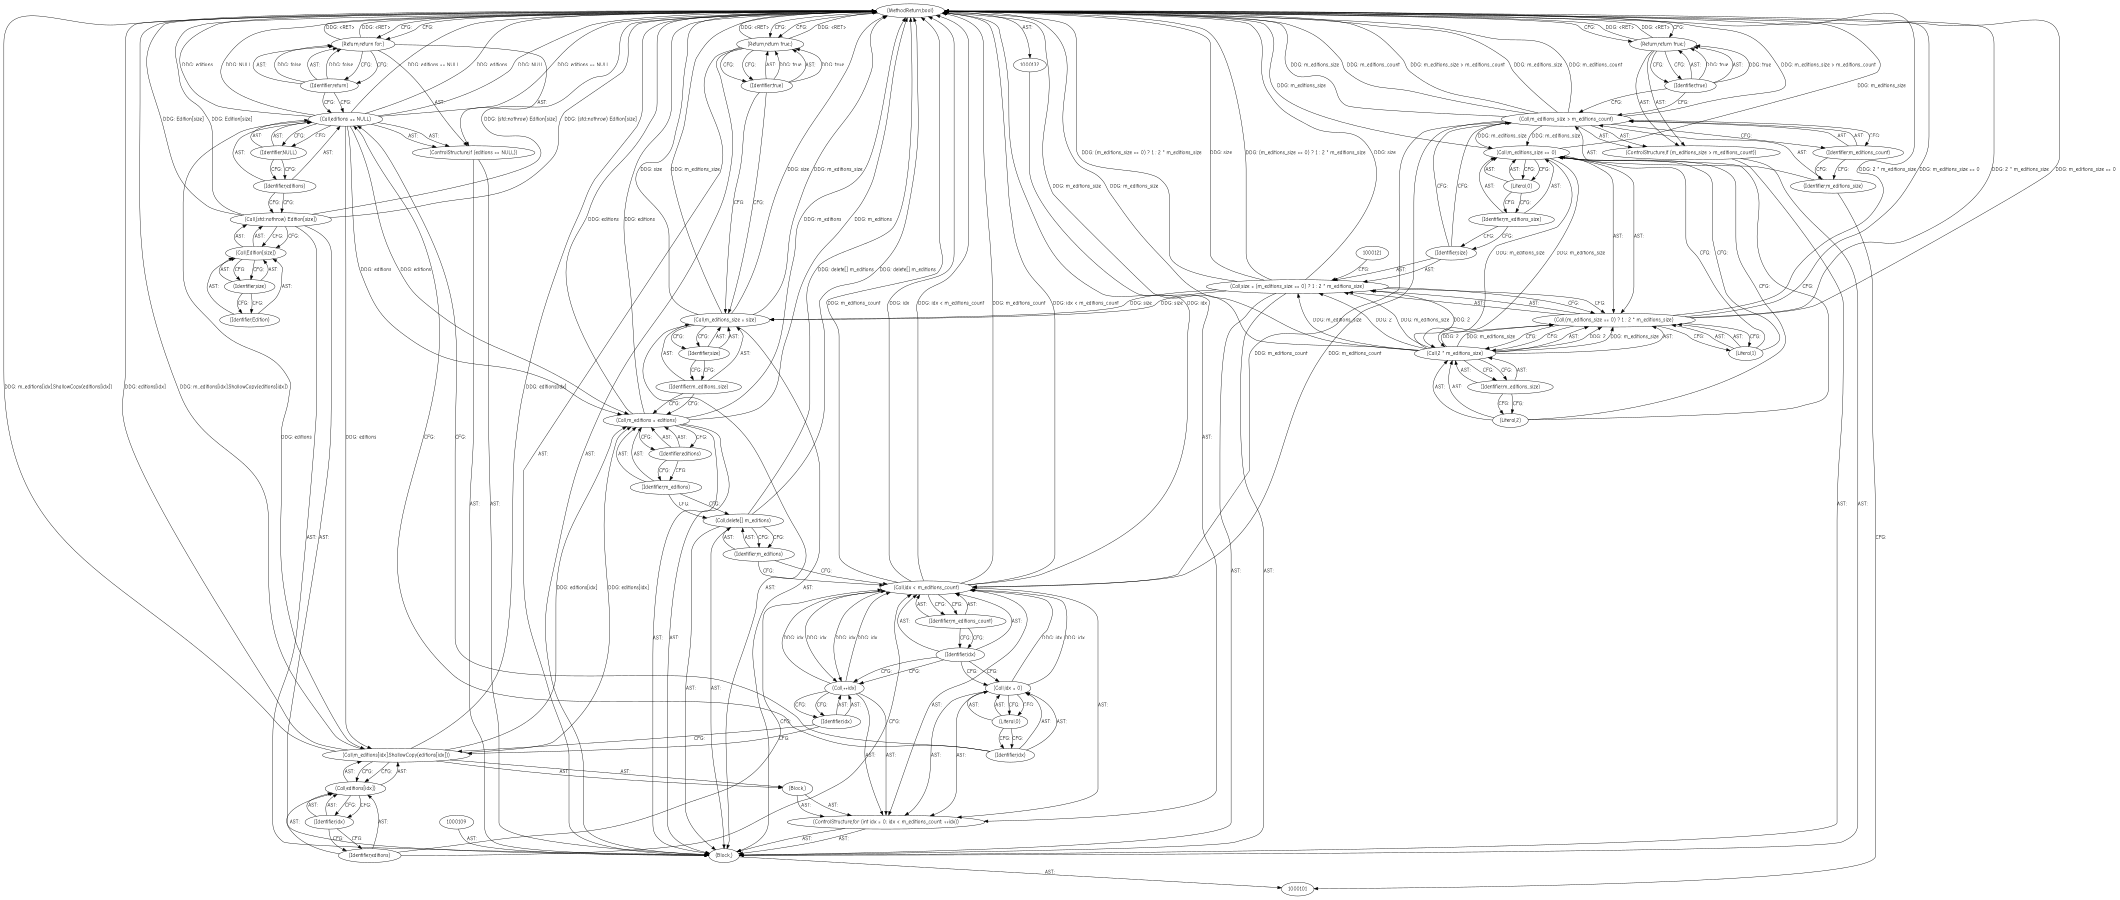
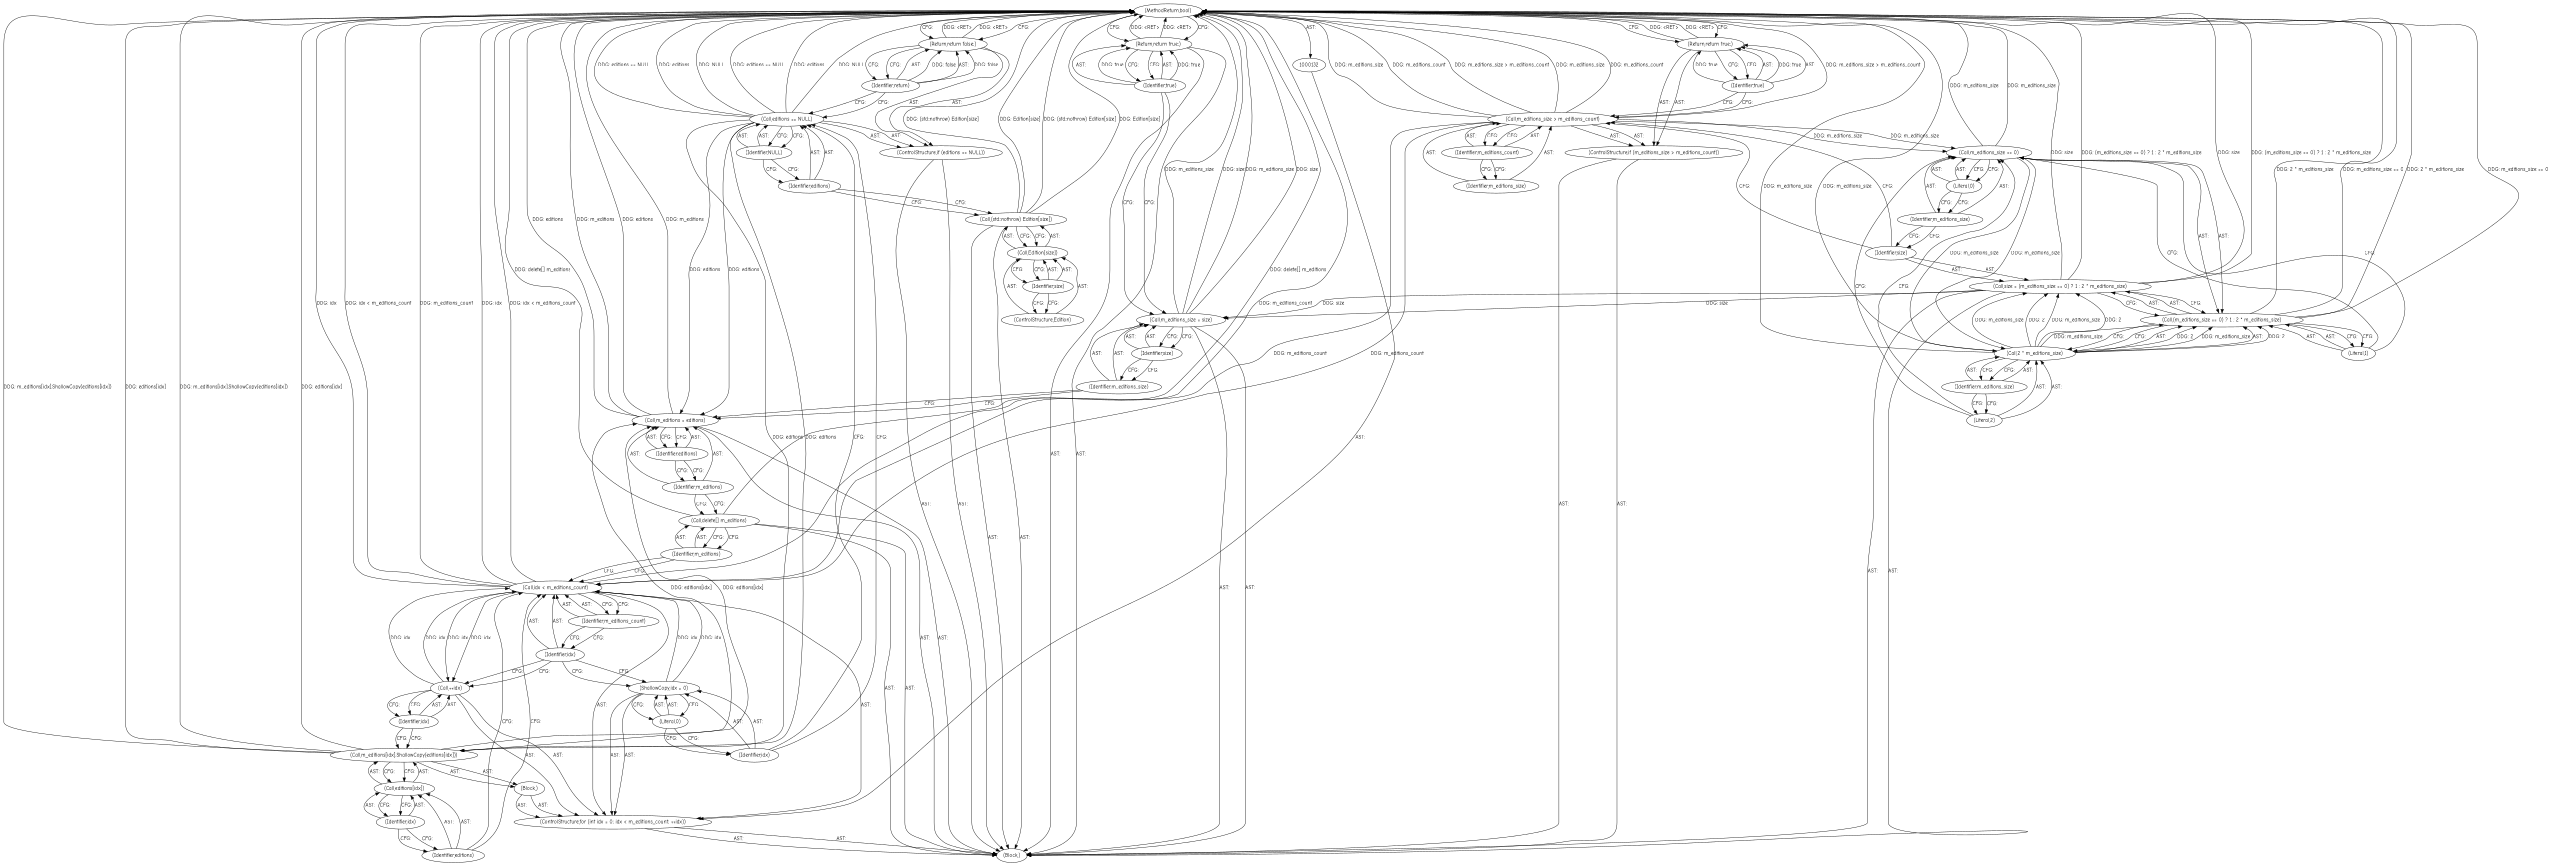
node "(Return,return for;)": label "(Return,return for;)" -> "(Return,return false;)"
node "1000121": removed
node "(Identifier,Edition)": label "(Identifier,Edition)" -> "(ControlStructure,Edition)"
node "(Call,idx = 0)": label "(Call,idx = 0)" -> "(ShallowCopy,idx = 0)"
node "1000109": removed
node "1000101": removed
